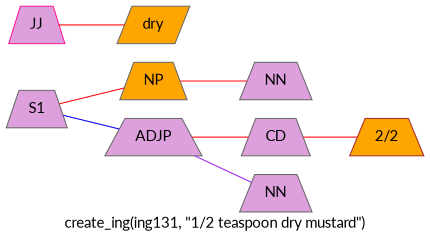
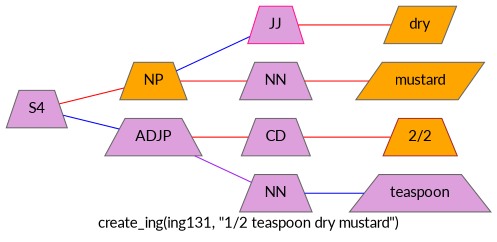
edge "JJ" -- "NP": added
node "mustard": added
node "S1": label "S1" -> "S4"
node "teaspoon": added
